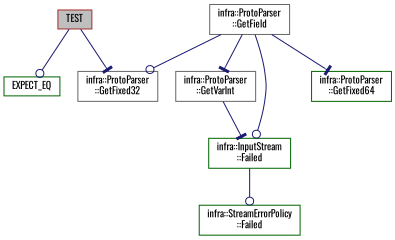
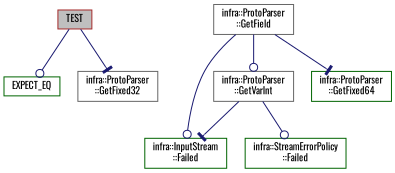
edge "infra::ProtoParser ::GetField" -> "infra::ProtoParser ::GetFixed32": removed
edge "infra::ProtoParser ::GetField" -> "infra::ProtoParser ::GetVarInt": arrowhead tee -> odot
edge "infra::InputStream ::Failed" -> "infra::StreamErrorPolicy ::Failed": now "infra::ProtoParser ::GetVarInt" -> "infra::StreamErrorPolicy ::Failed"
